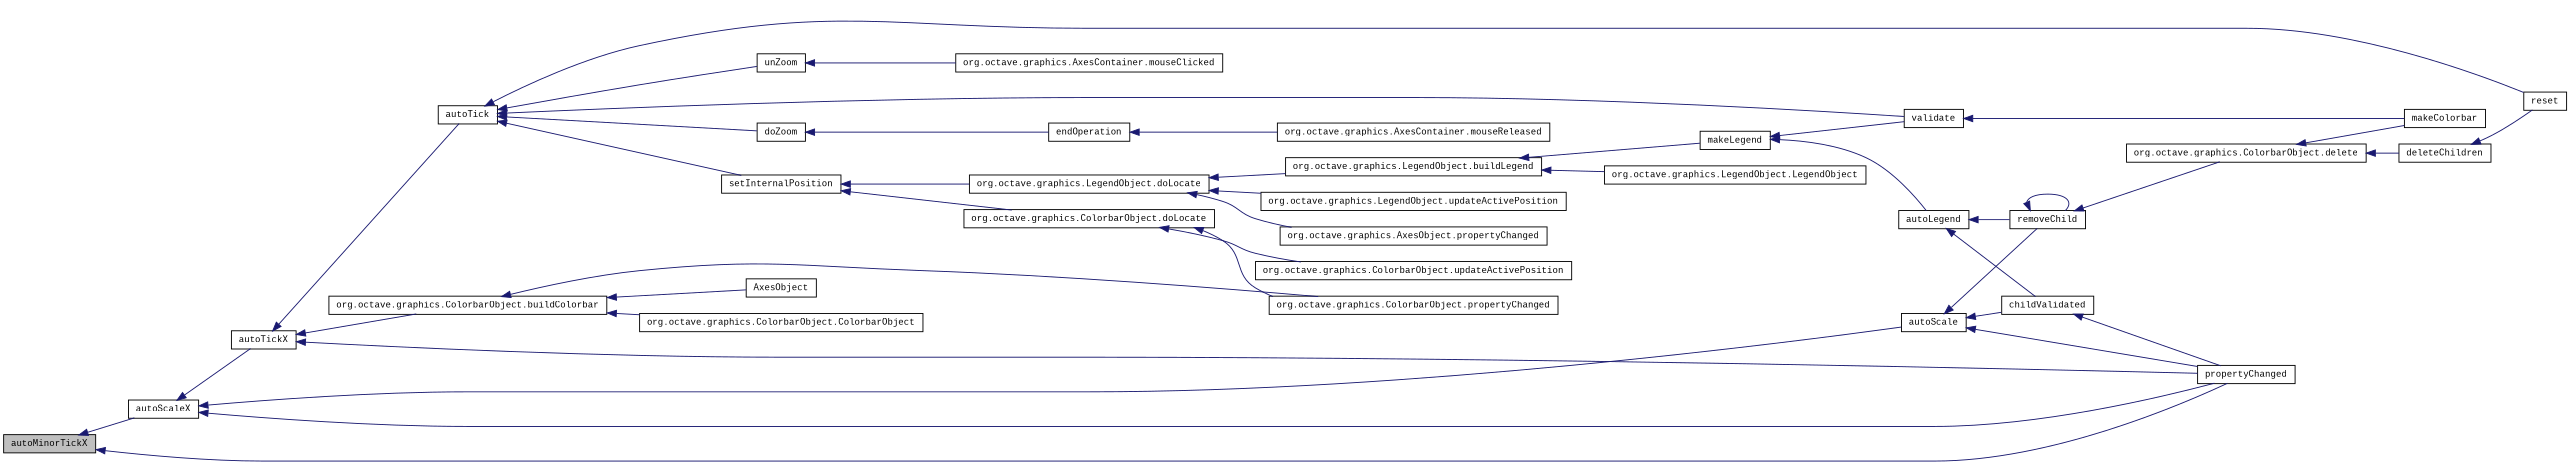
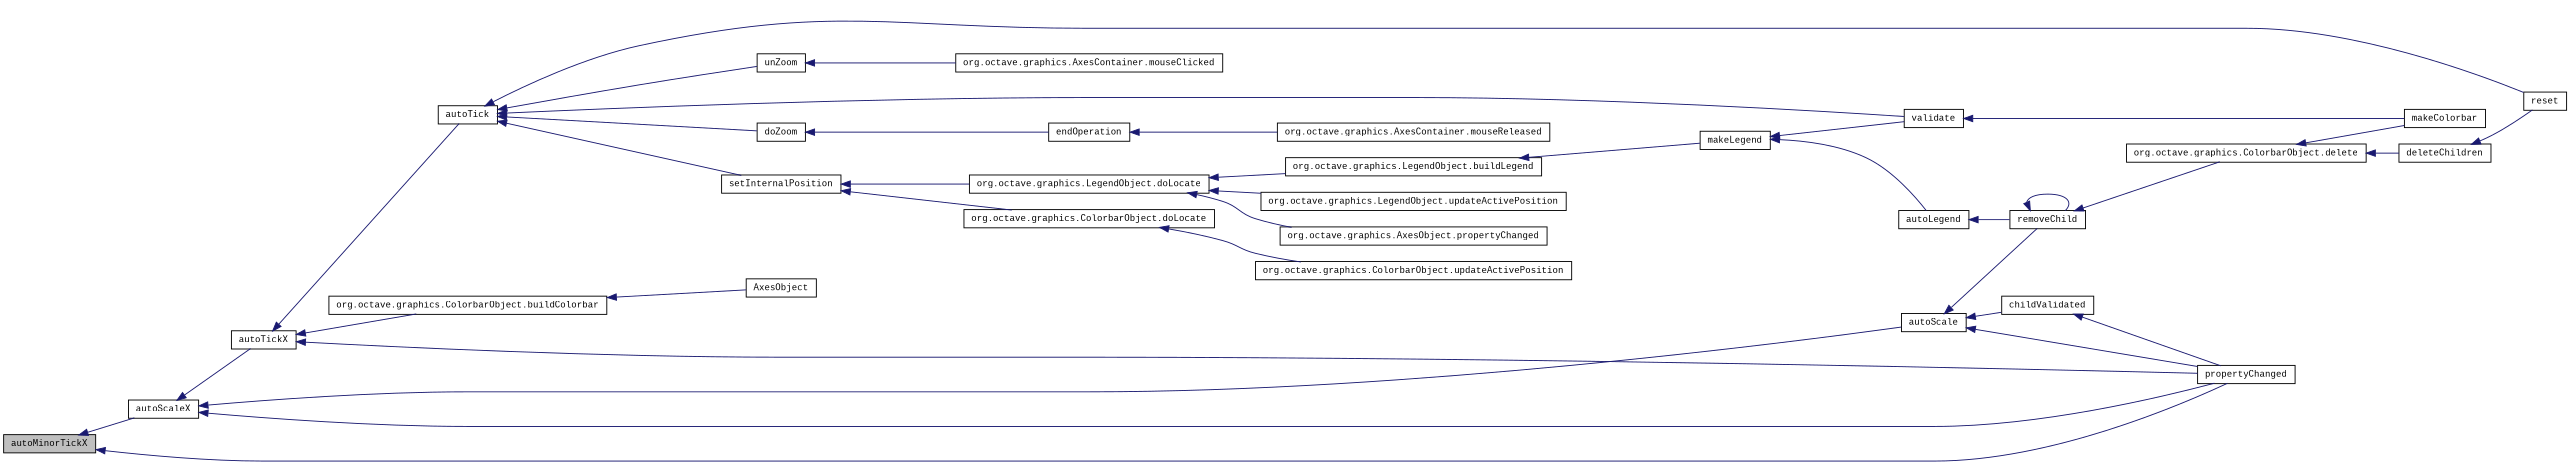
node "org.octave.graphics.LegendObject.LegendObject": removed
edge "childValidated" -> "autoLegend": removed
node "org.octave.graphics.ColorbarObject.propertyChanged": removed
node "org.octave.graphics.ColorbarObject.ColorbarObject": removed
